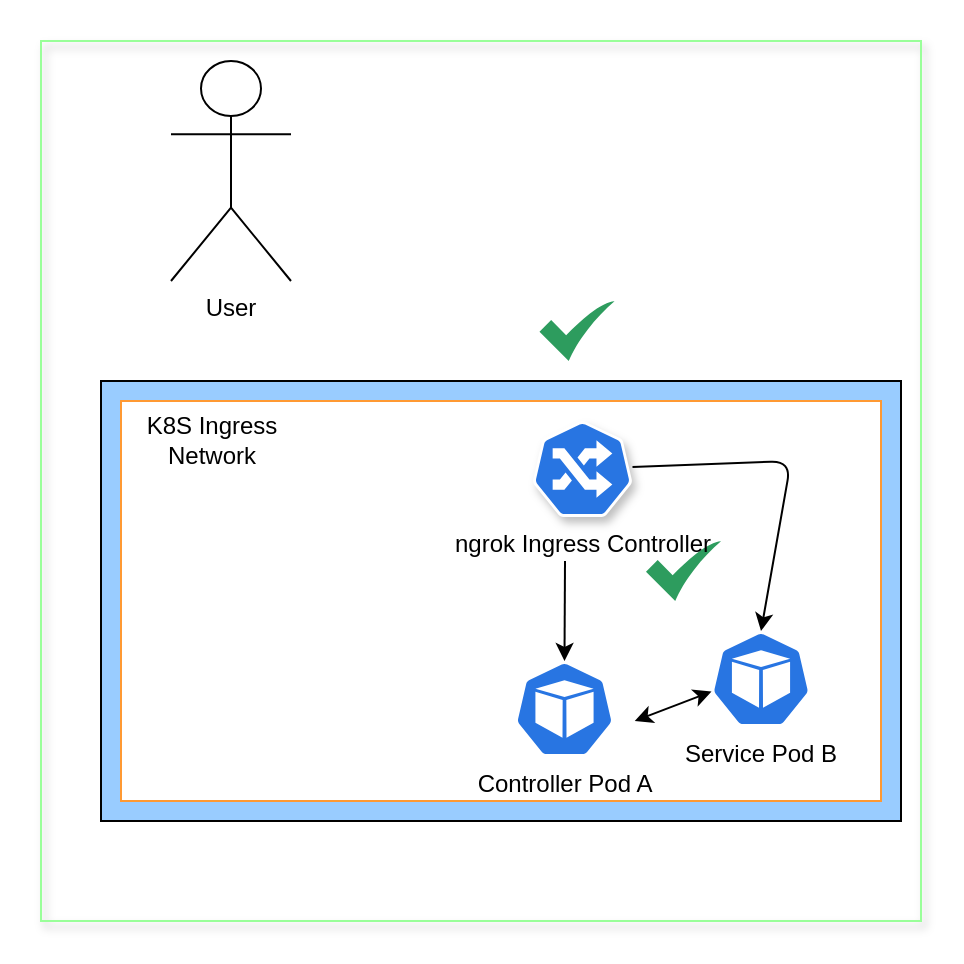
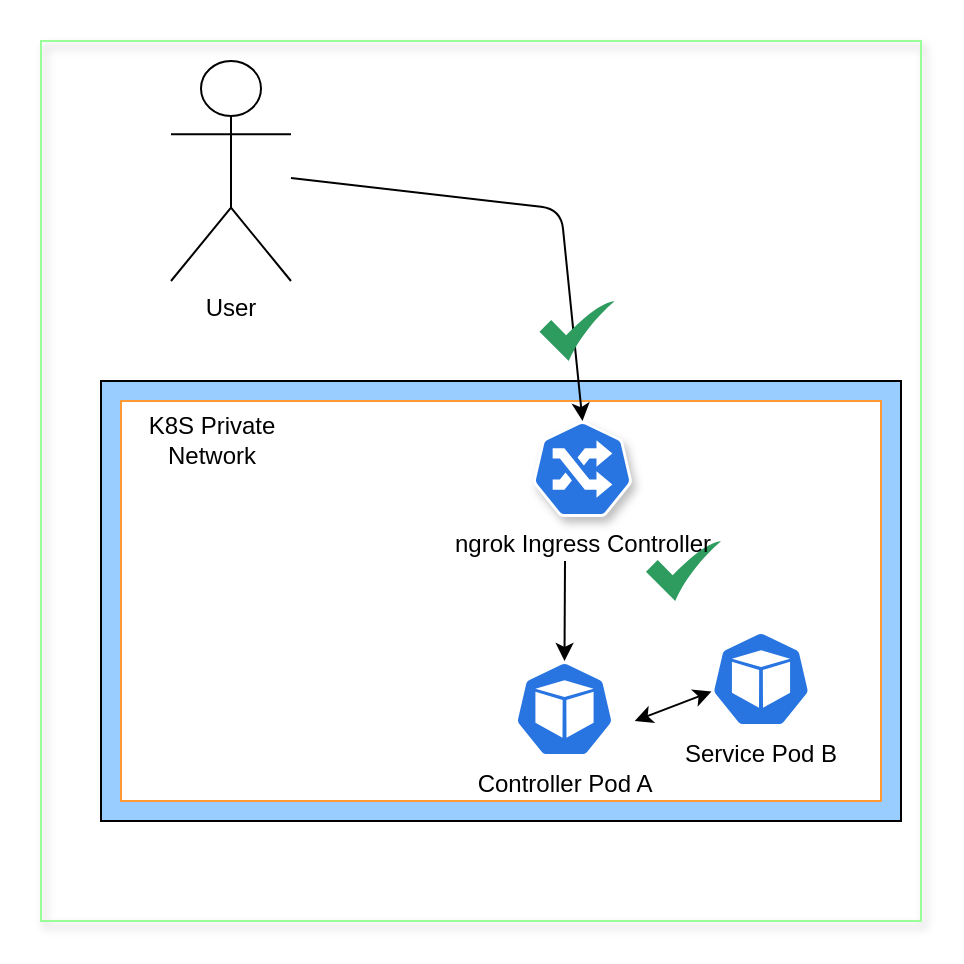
edge "User" -> "ngrok Ingress Controller": added
node "K8S Ingress Network": label "K8S Ingress Network" -> "K8S Private Network"
edge "ngrok Ingress Controller" -> "Service Pod B": removed
